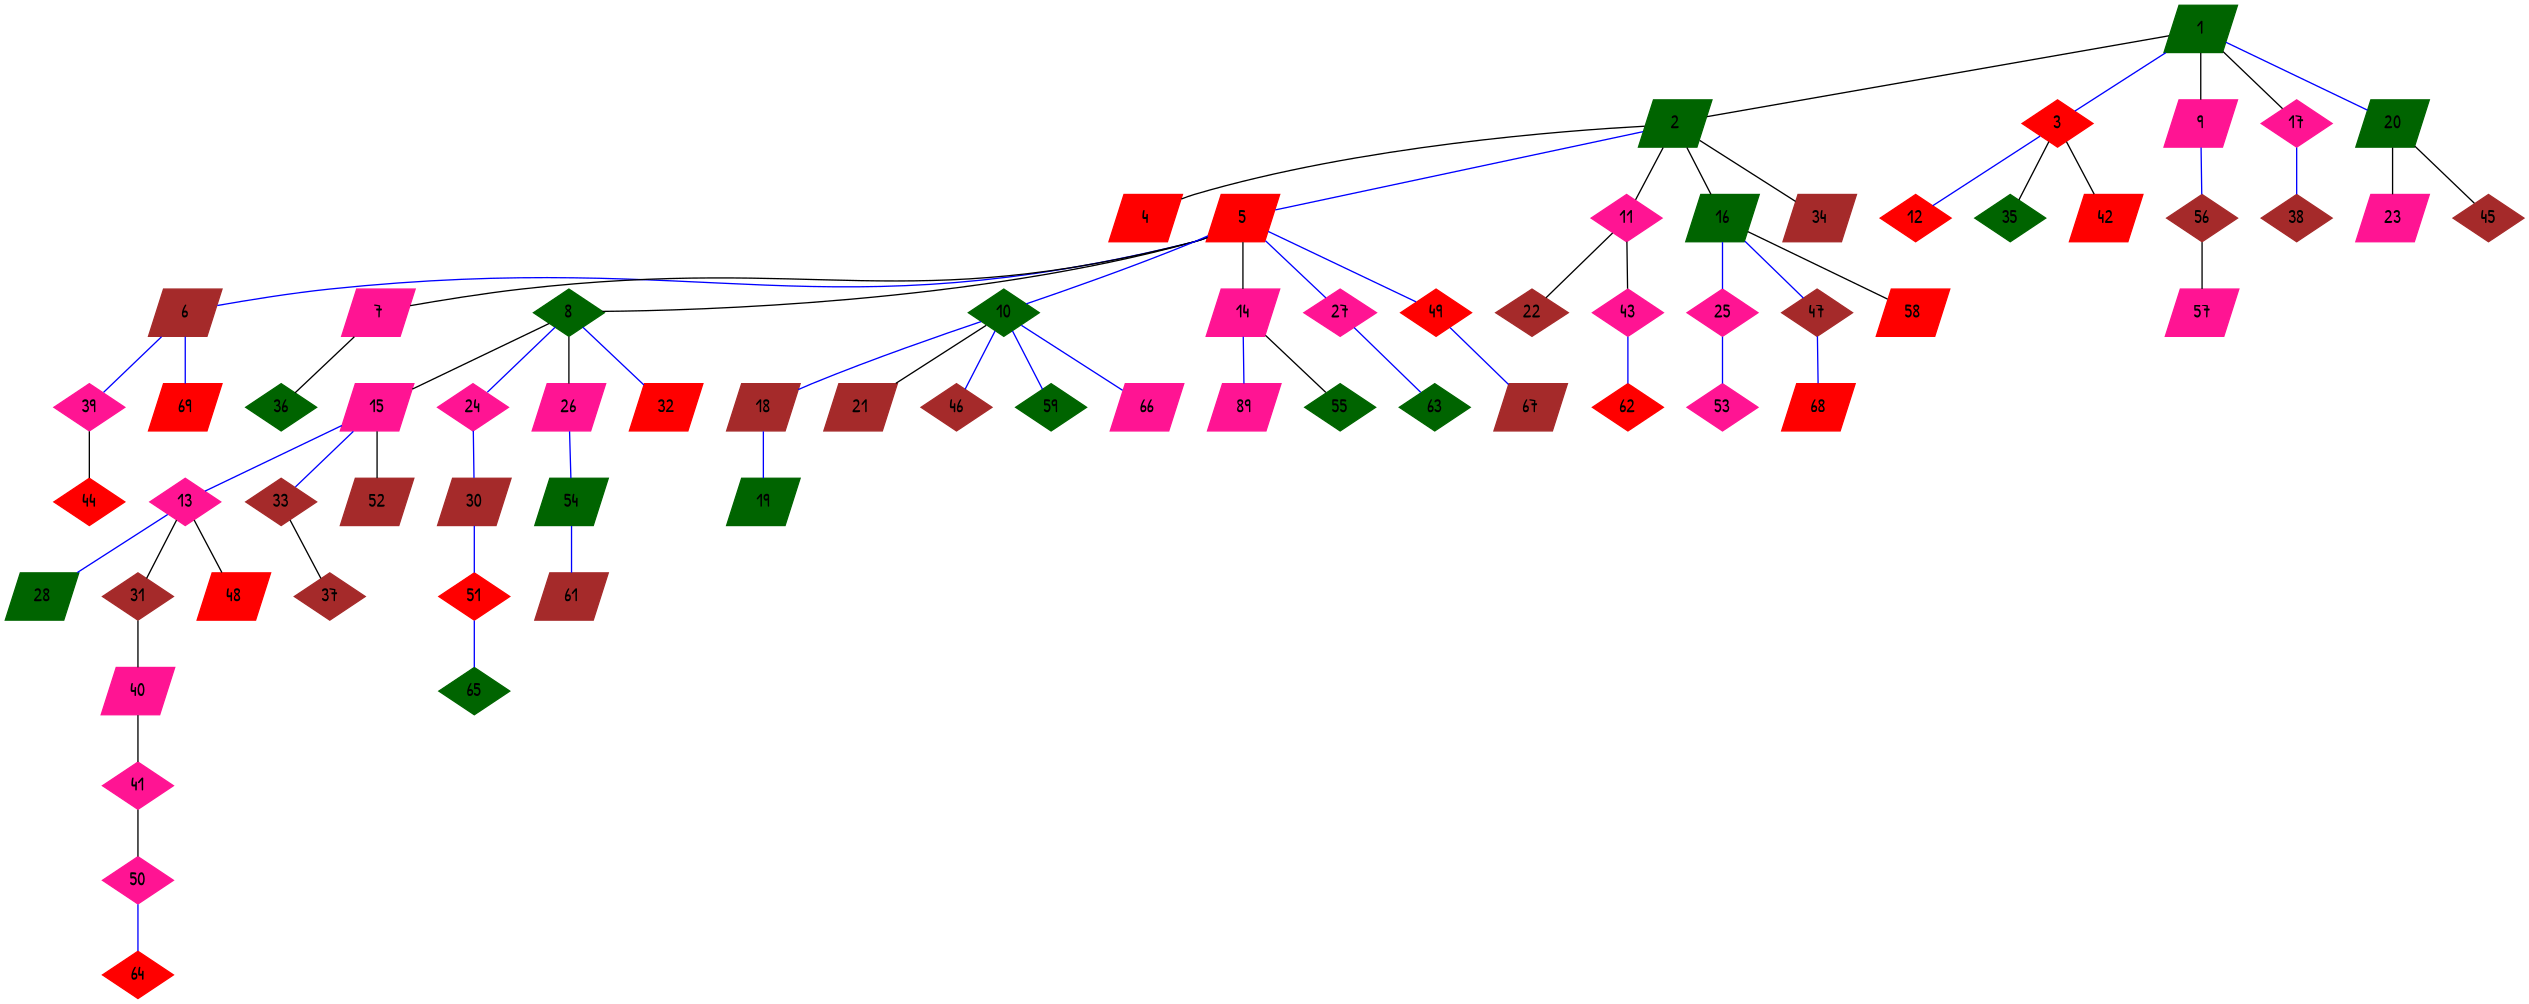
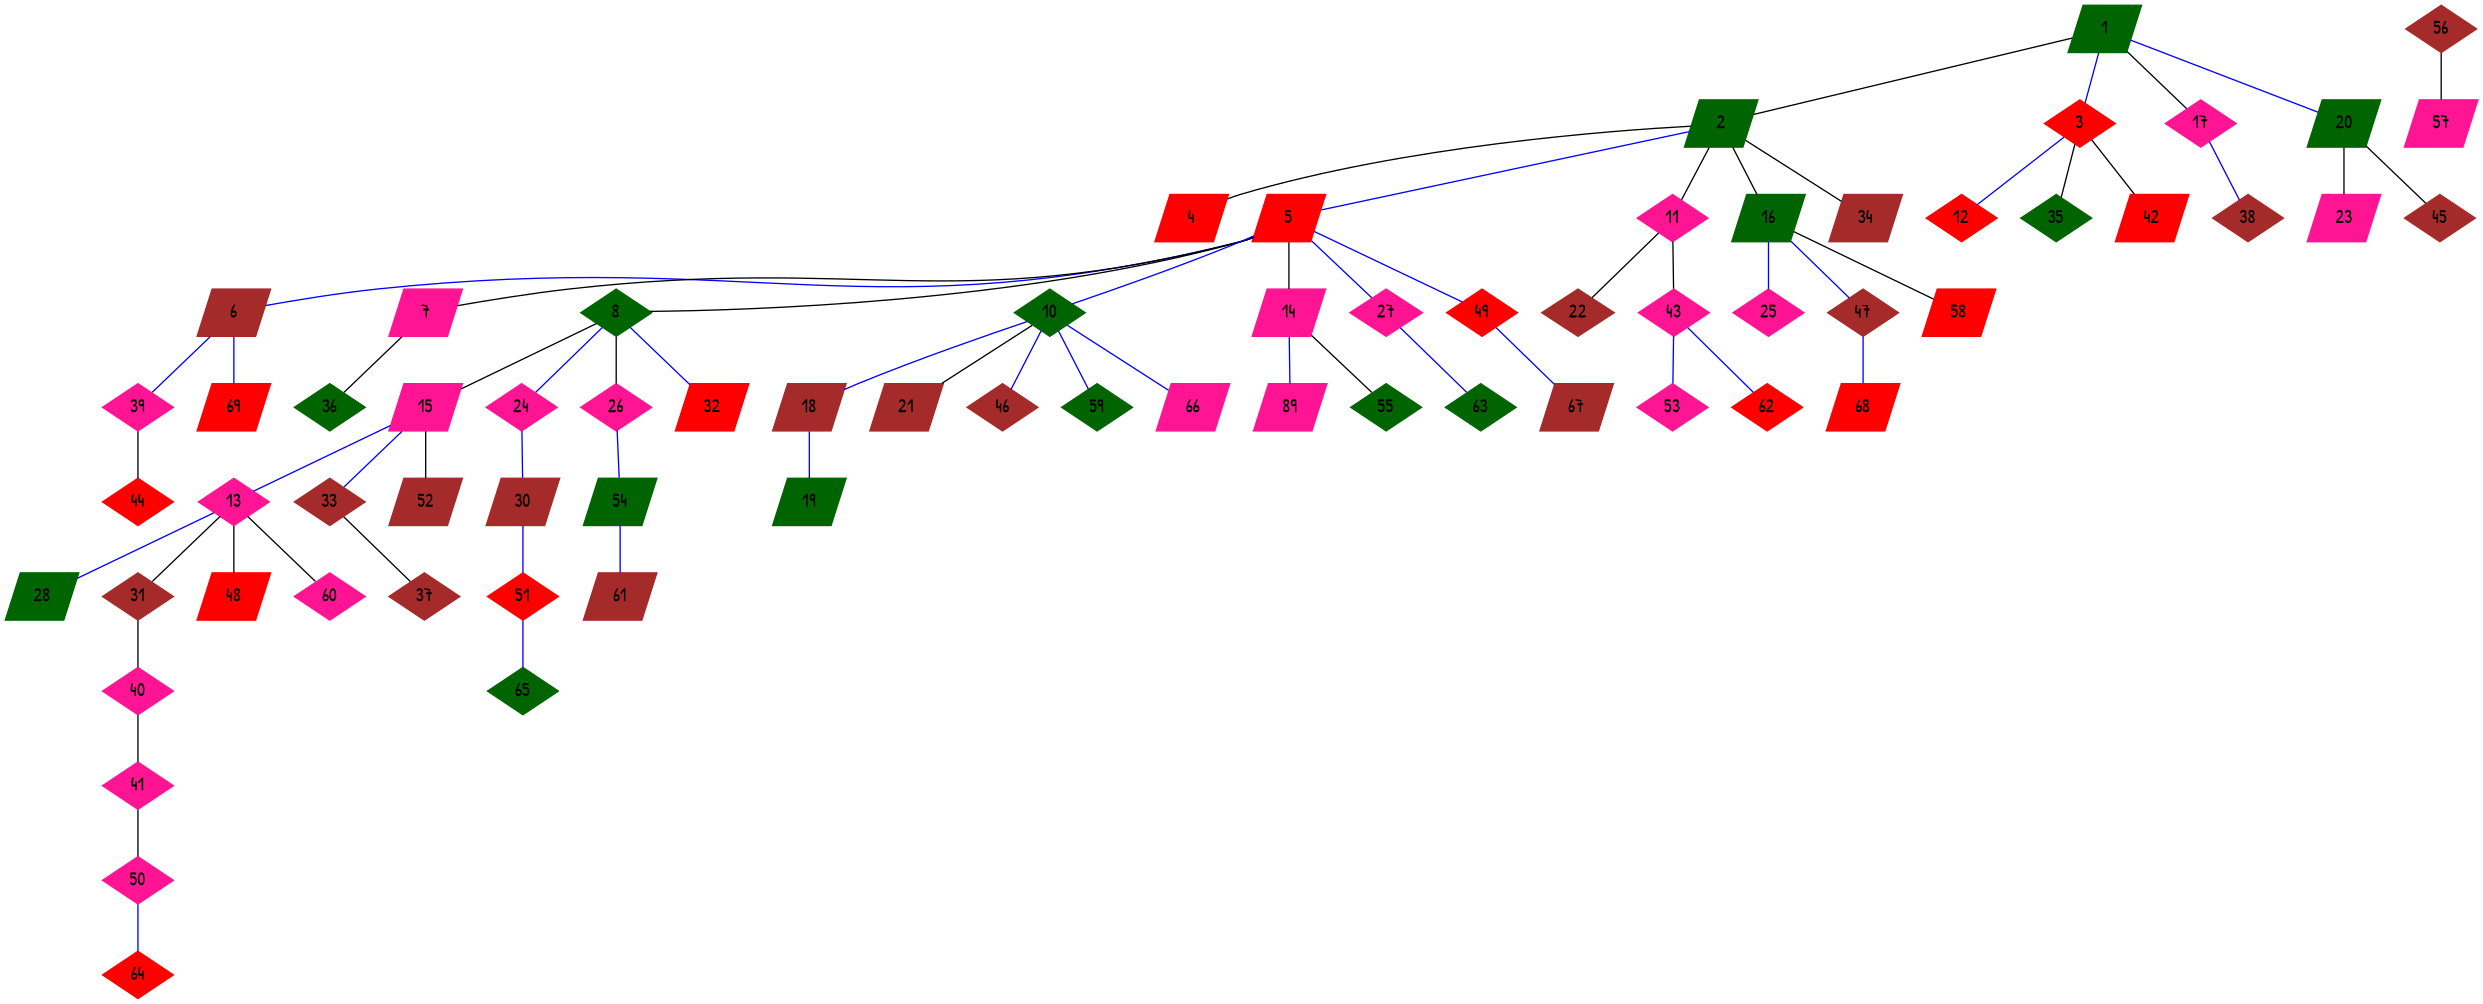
node "9": removed
edge "25" -- "53": now "43" -- "53"
node "26": shape parallelogram -> diamond
node "60": added
node "40": shape parallelogram -> diamond
